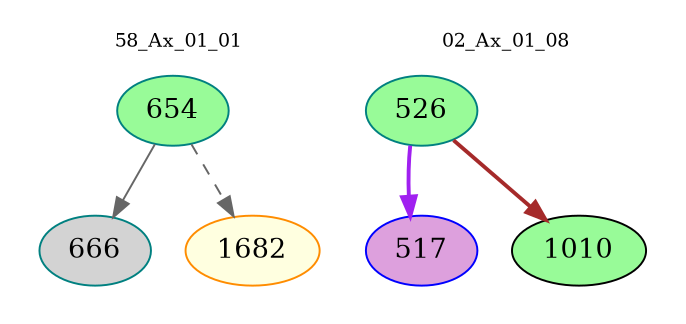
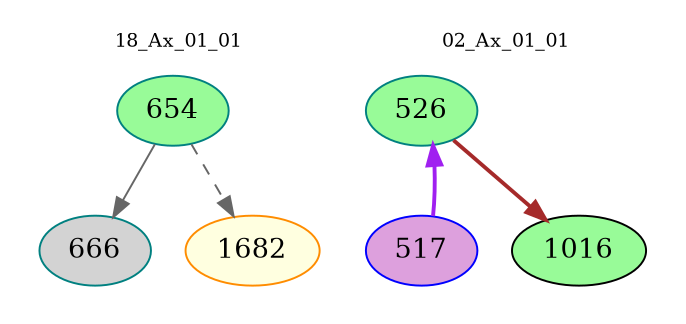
cluster "58_Ax_01_01": label "58_Ax_01_01" -> "18_Ax_01_01"
cluster "02_Ax_01_08": label "02_Ax_01_08" -> "02_Ax_01_01"
edge "526" -> "517": reversed
node "1010": label "1010" -> "1016"
